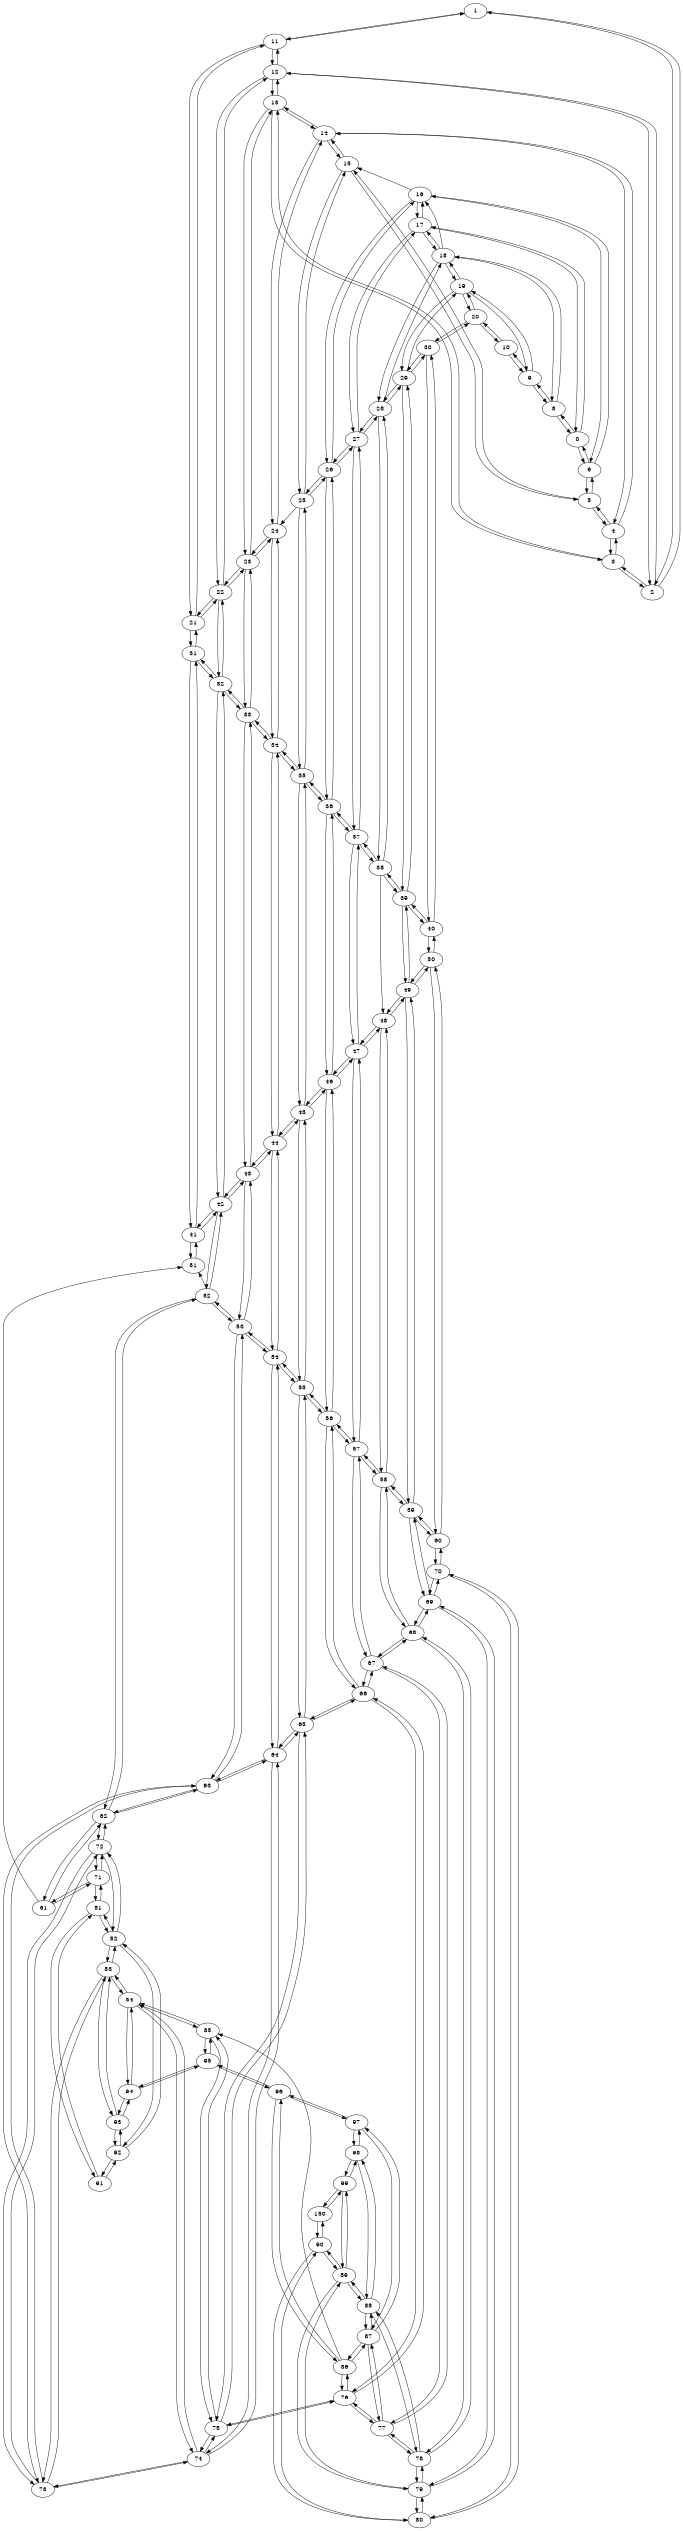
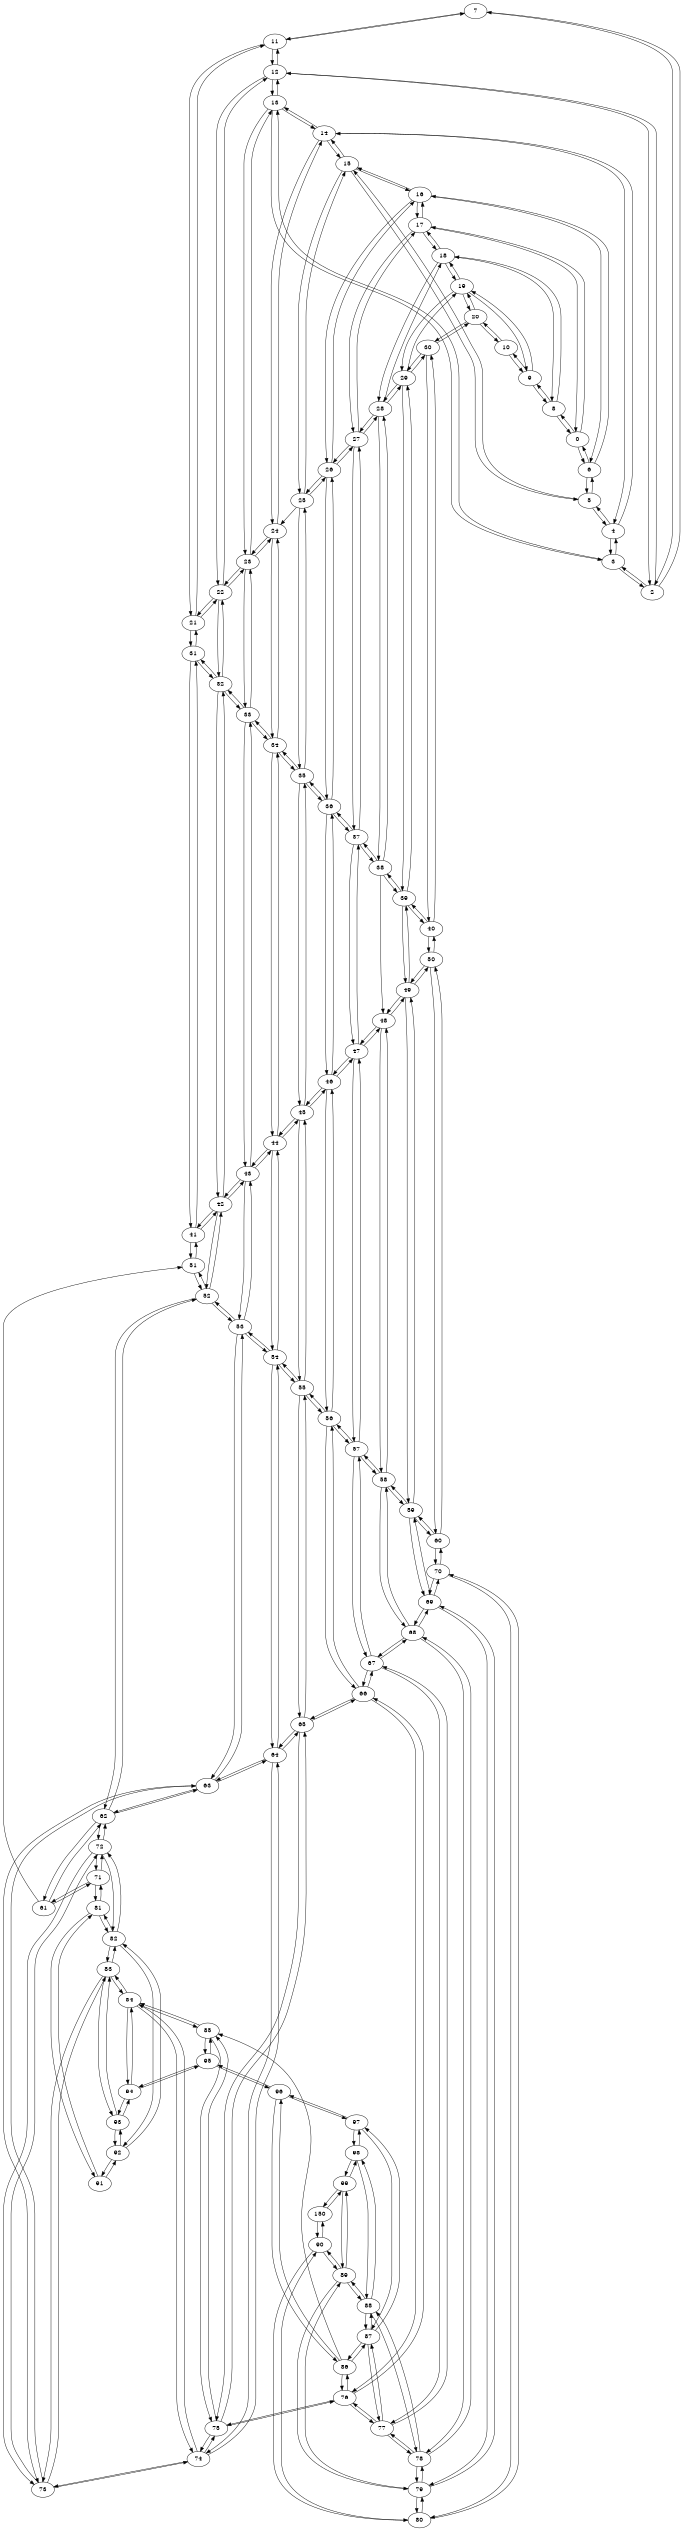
node "1": label "1" -> "7"
edge "18" -> "16": now "15" -> "16"
edge "51" -> "52": added
